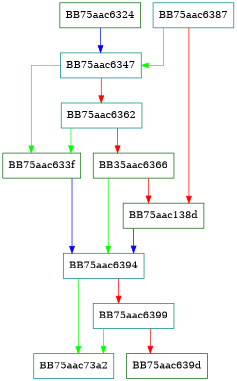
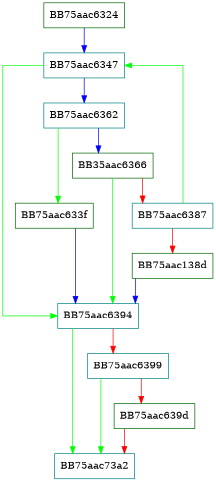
edge "BB75aac6347" -> "BB75aac6362": color red -> blue
edge "BB75aac6347" -> "BB75aac633f": now "BB75aac6347" -> "BB75aac6394"
edge "BB75aac6362" -> "BB35aac6366": color red -> blue
edge "BB35aac6366" -> "BB75aac138d": now "BB35aac6366" -> "BB75aac6387"
edge "BB75aac639d" -> "BB75aac73a2": added
